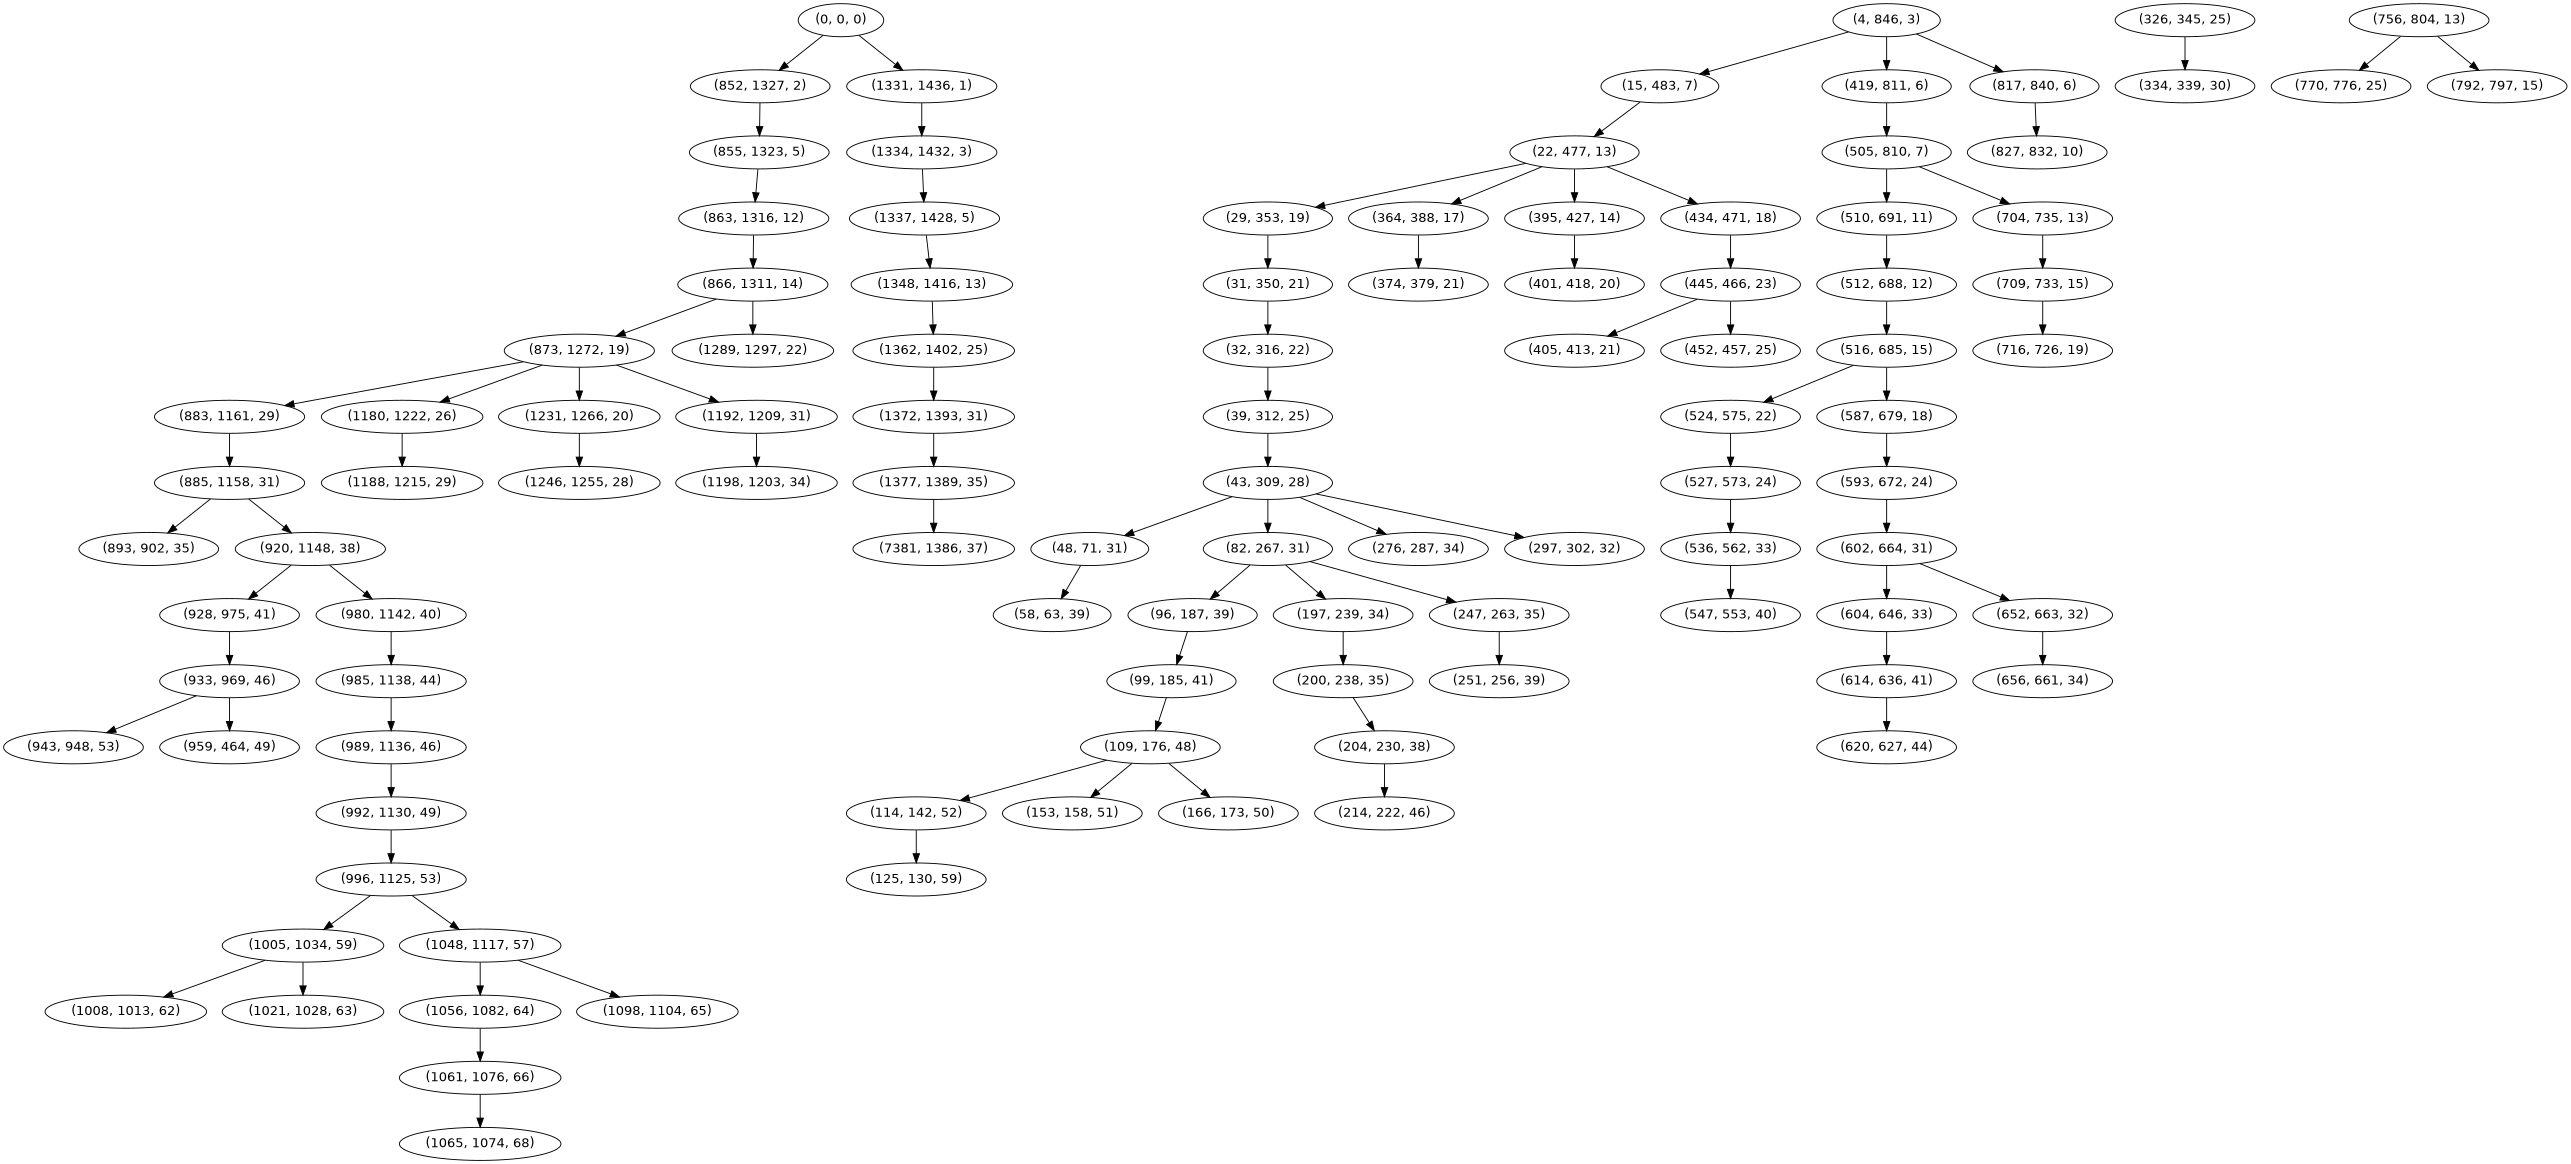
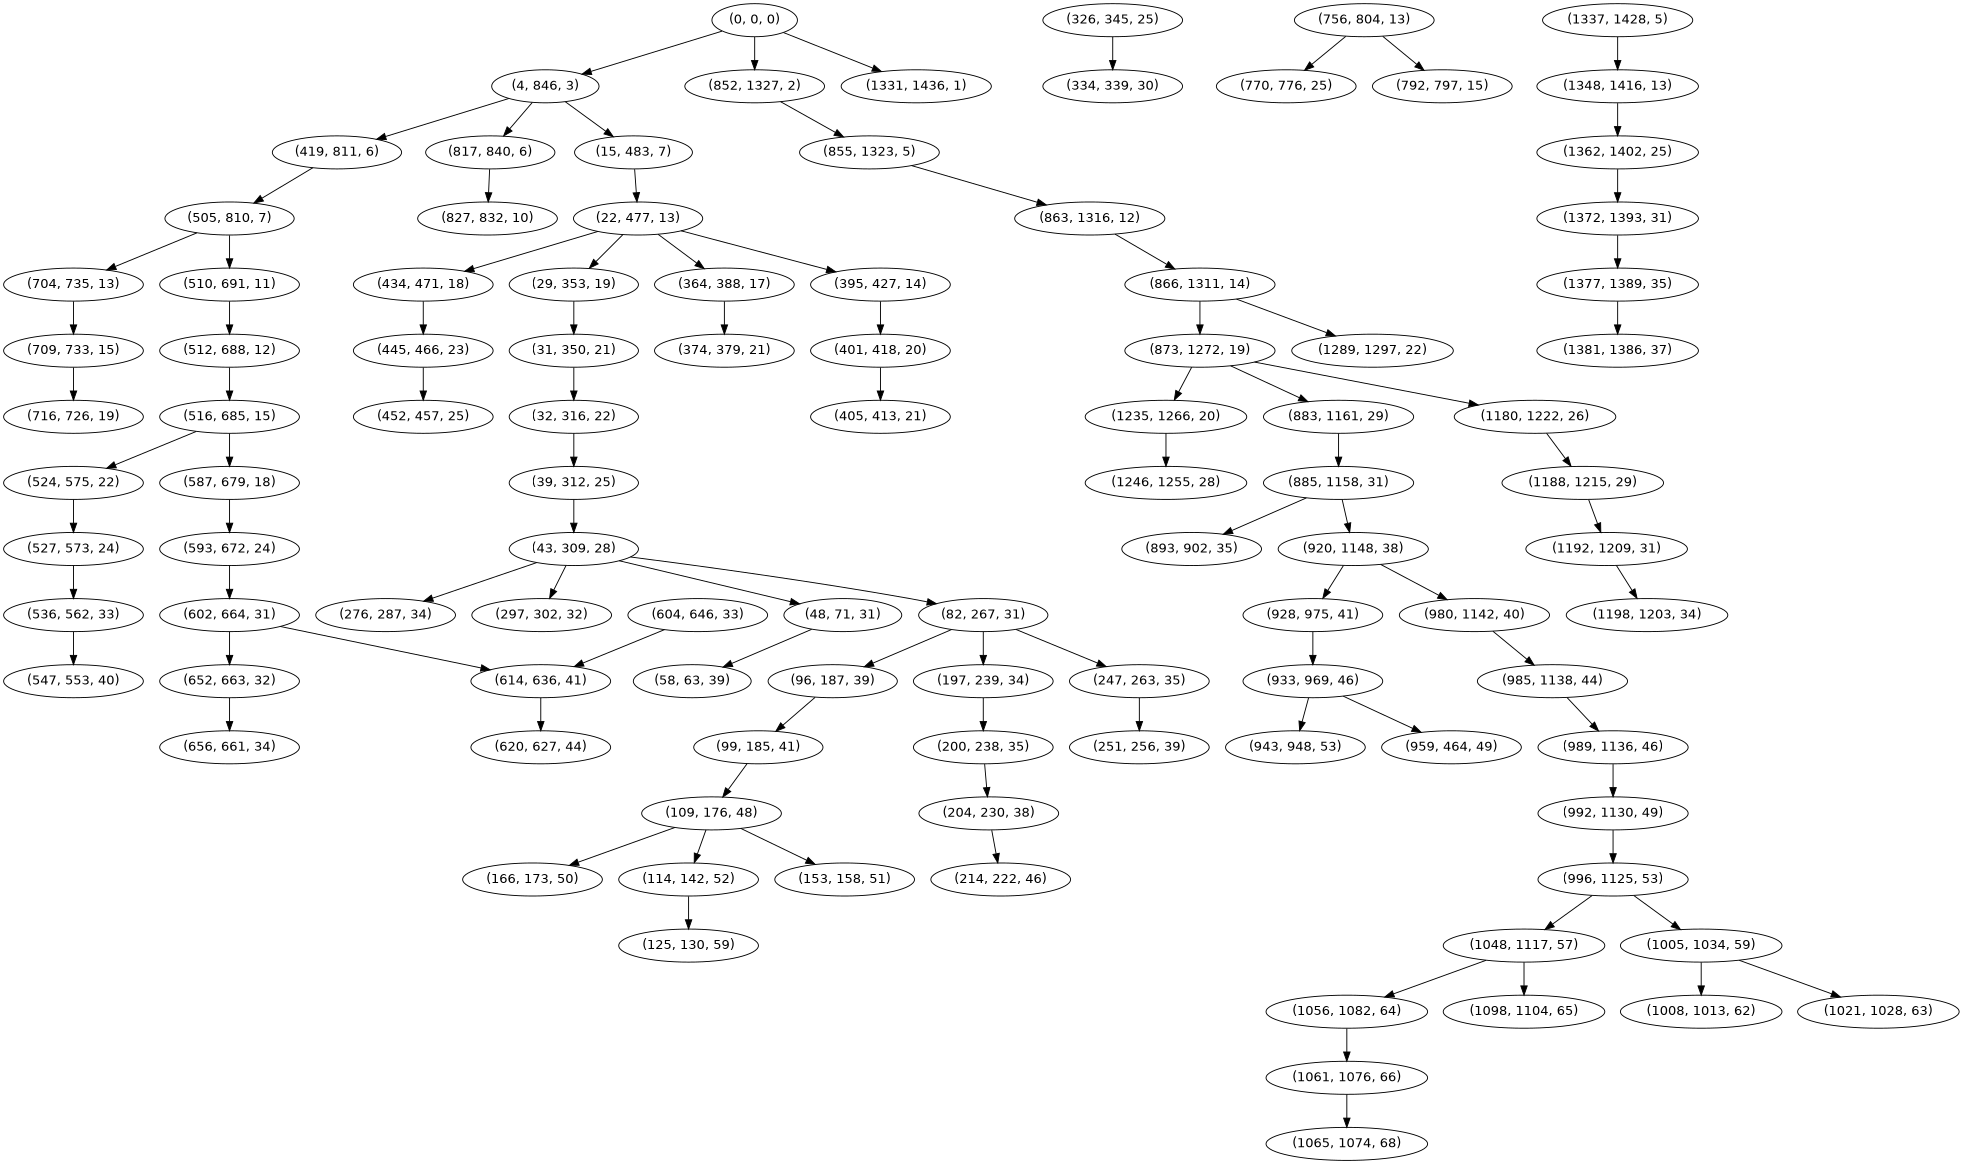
edge "(0, 0, 0)" -> "(4, 846, 3)": added
node "(1334, 1432, 3)": removed
edge "(445, 466, 23)" -> "(405, 413, 21)": now "(401, 418, 20)" -> "(405, 413, 21)"
edge "(873, 1272, 19)" -> "(1192, 1209, 31)": now "(1188, 1215, 29)" -> "(1192, 1209, 31)"
node "(1231, 1266, 20)": label "(1231, 1266, 20)" -> "(1235, 1266, 20)"
node "(7381, 1386, 37)": label "(7381, 1386, 37)" -> "(1381, 1386, 37)"
edge "(602, 664, 31)" -> "(604, 646, 33)": now "(602, 664, 31)" -> "(614, 636, 41)"
